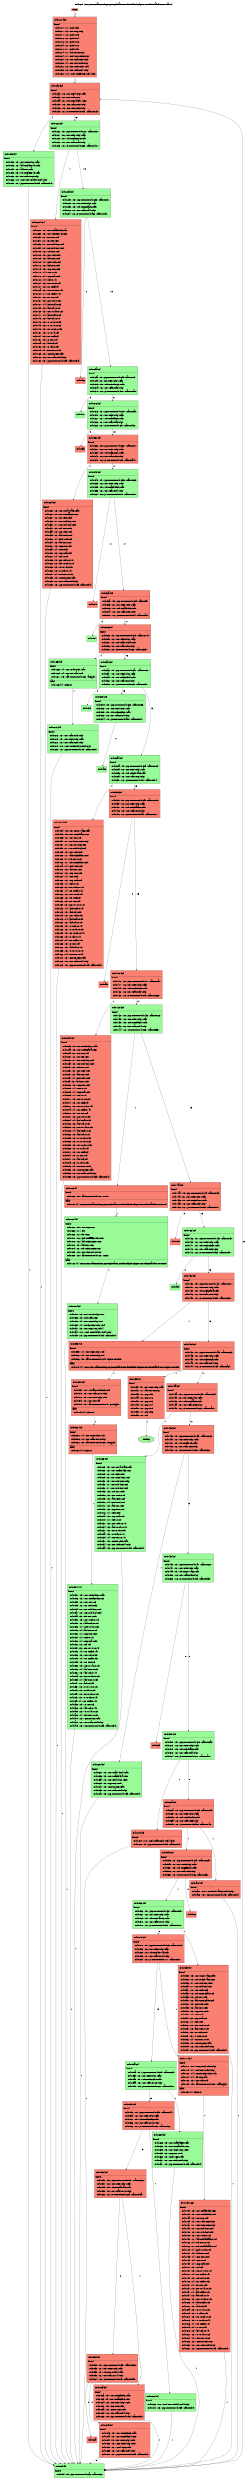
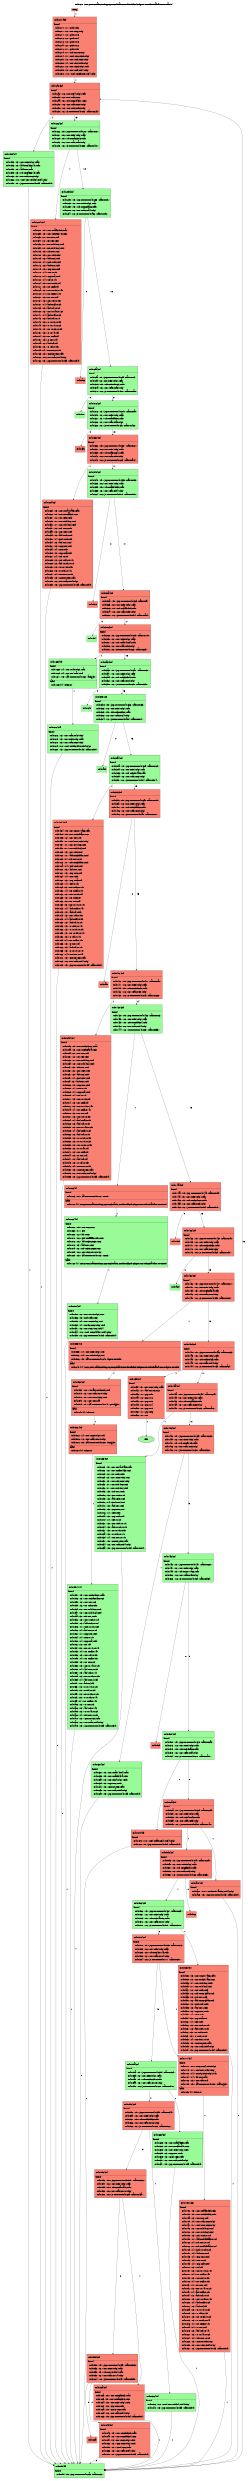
edge "0x4013a2 [28]" -> "0x4013da [28]": now "0x4013be [28]" -> "0x4013da [28]"
node "0x401466 [28]": fillcolor palegreen -> salmon
node "Desktop": label "Desktop" -> "Exit"
edge "0x40159a [28]" -> "0x4015b6 [28]": label " 13" -> " 4"
